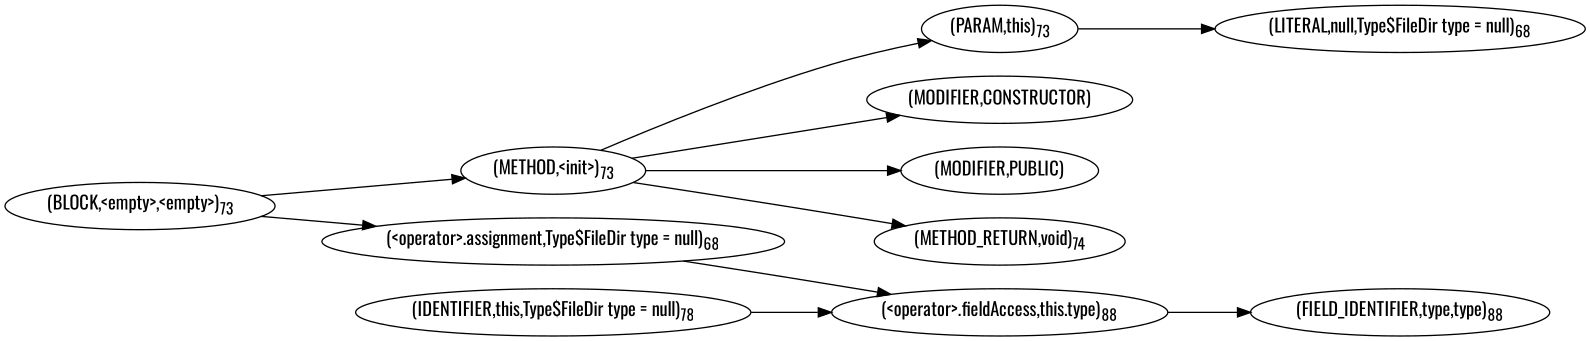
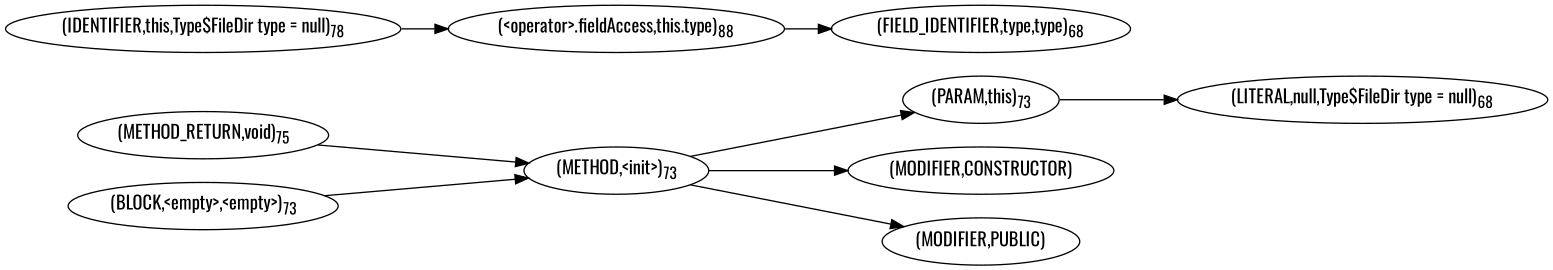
edge "(METHOD,<init>)" -> "(METHOD_RETURN,void)": reversed
node "(METHOD_RETURN,void)": text "74" -> "75"
node "(<operator>.assignment,Type$FileDir type = null)": removed
node "(FIELD_IDENTIFIER,type,type)": text "88" -> "68"
